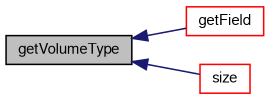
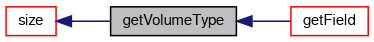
edge "size" -> "getVolumeType": reversed
